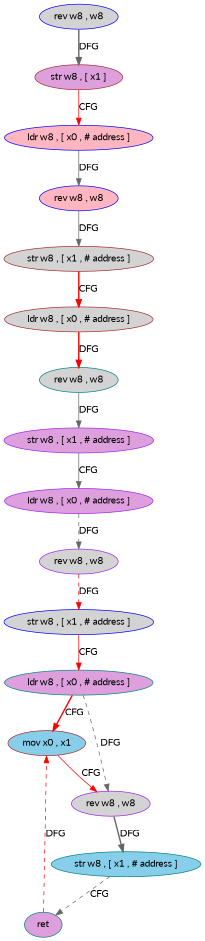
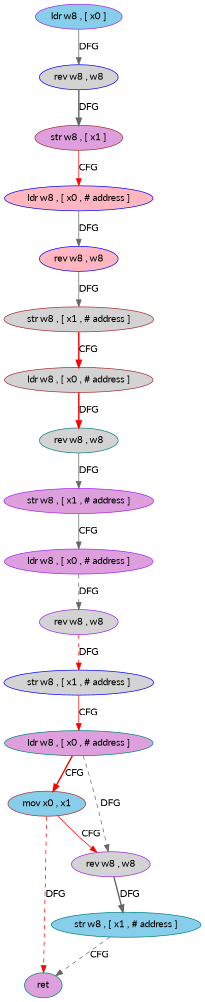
node "ldr w8 , [ x0 ]": added
edge "ret" -> "mov x0 , x1": reversed
